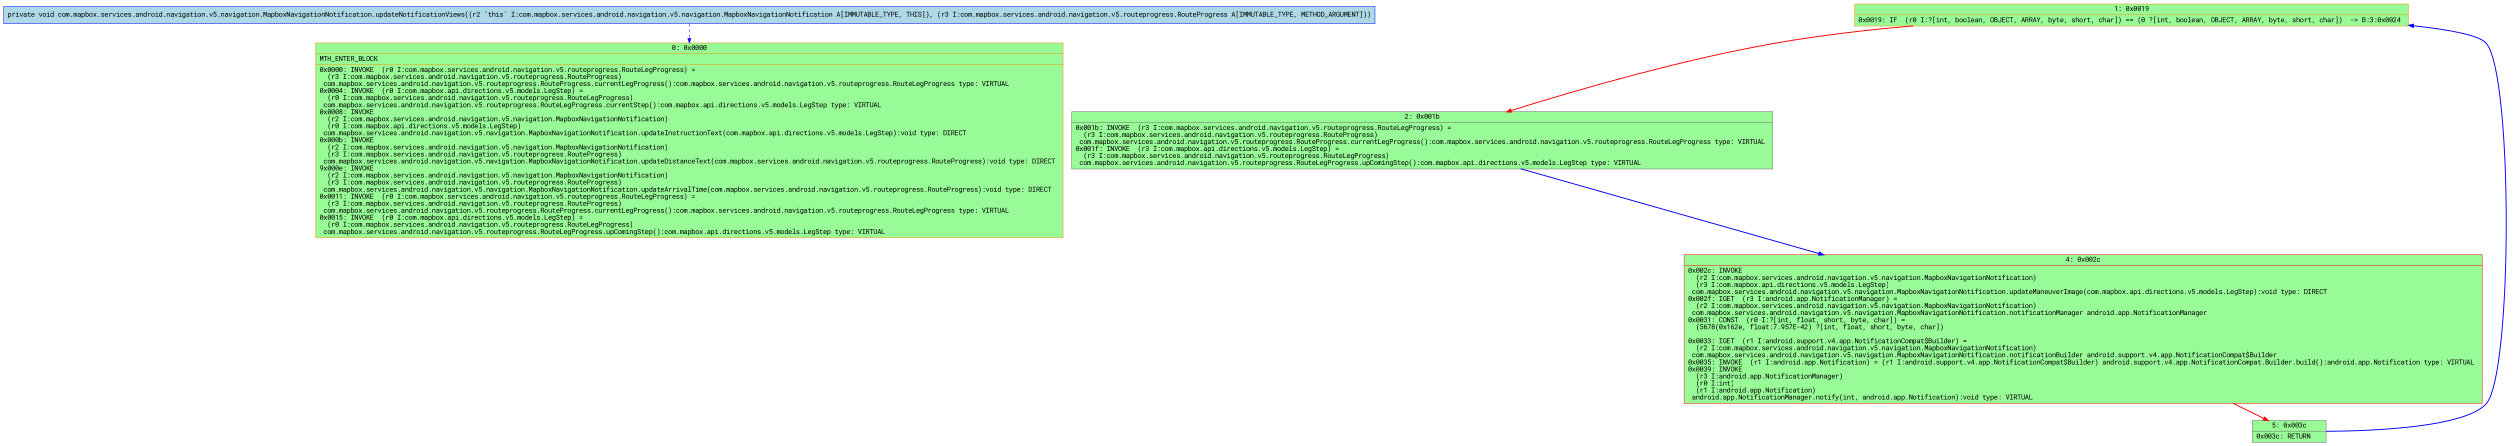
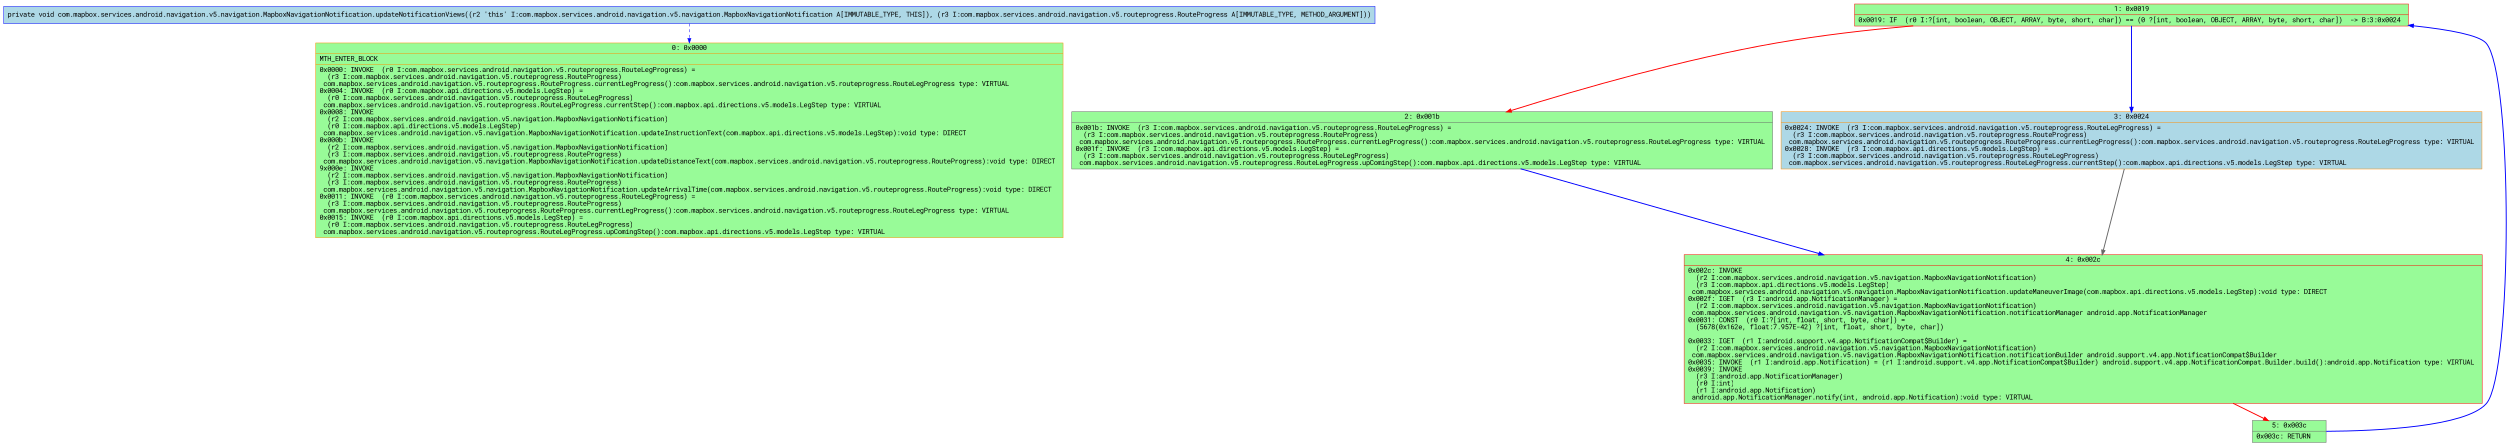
node "1: 0x0019": color darkorange -> red
node "3: 0x0024": added
